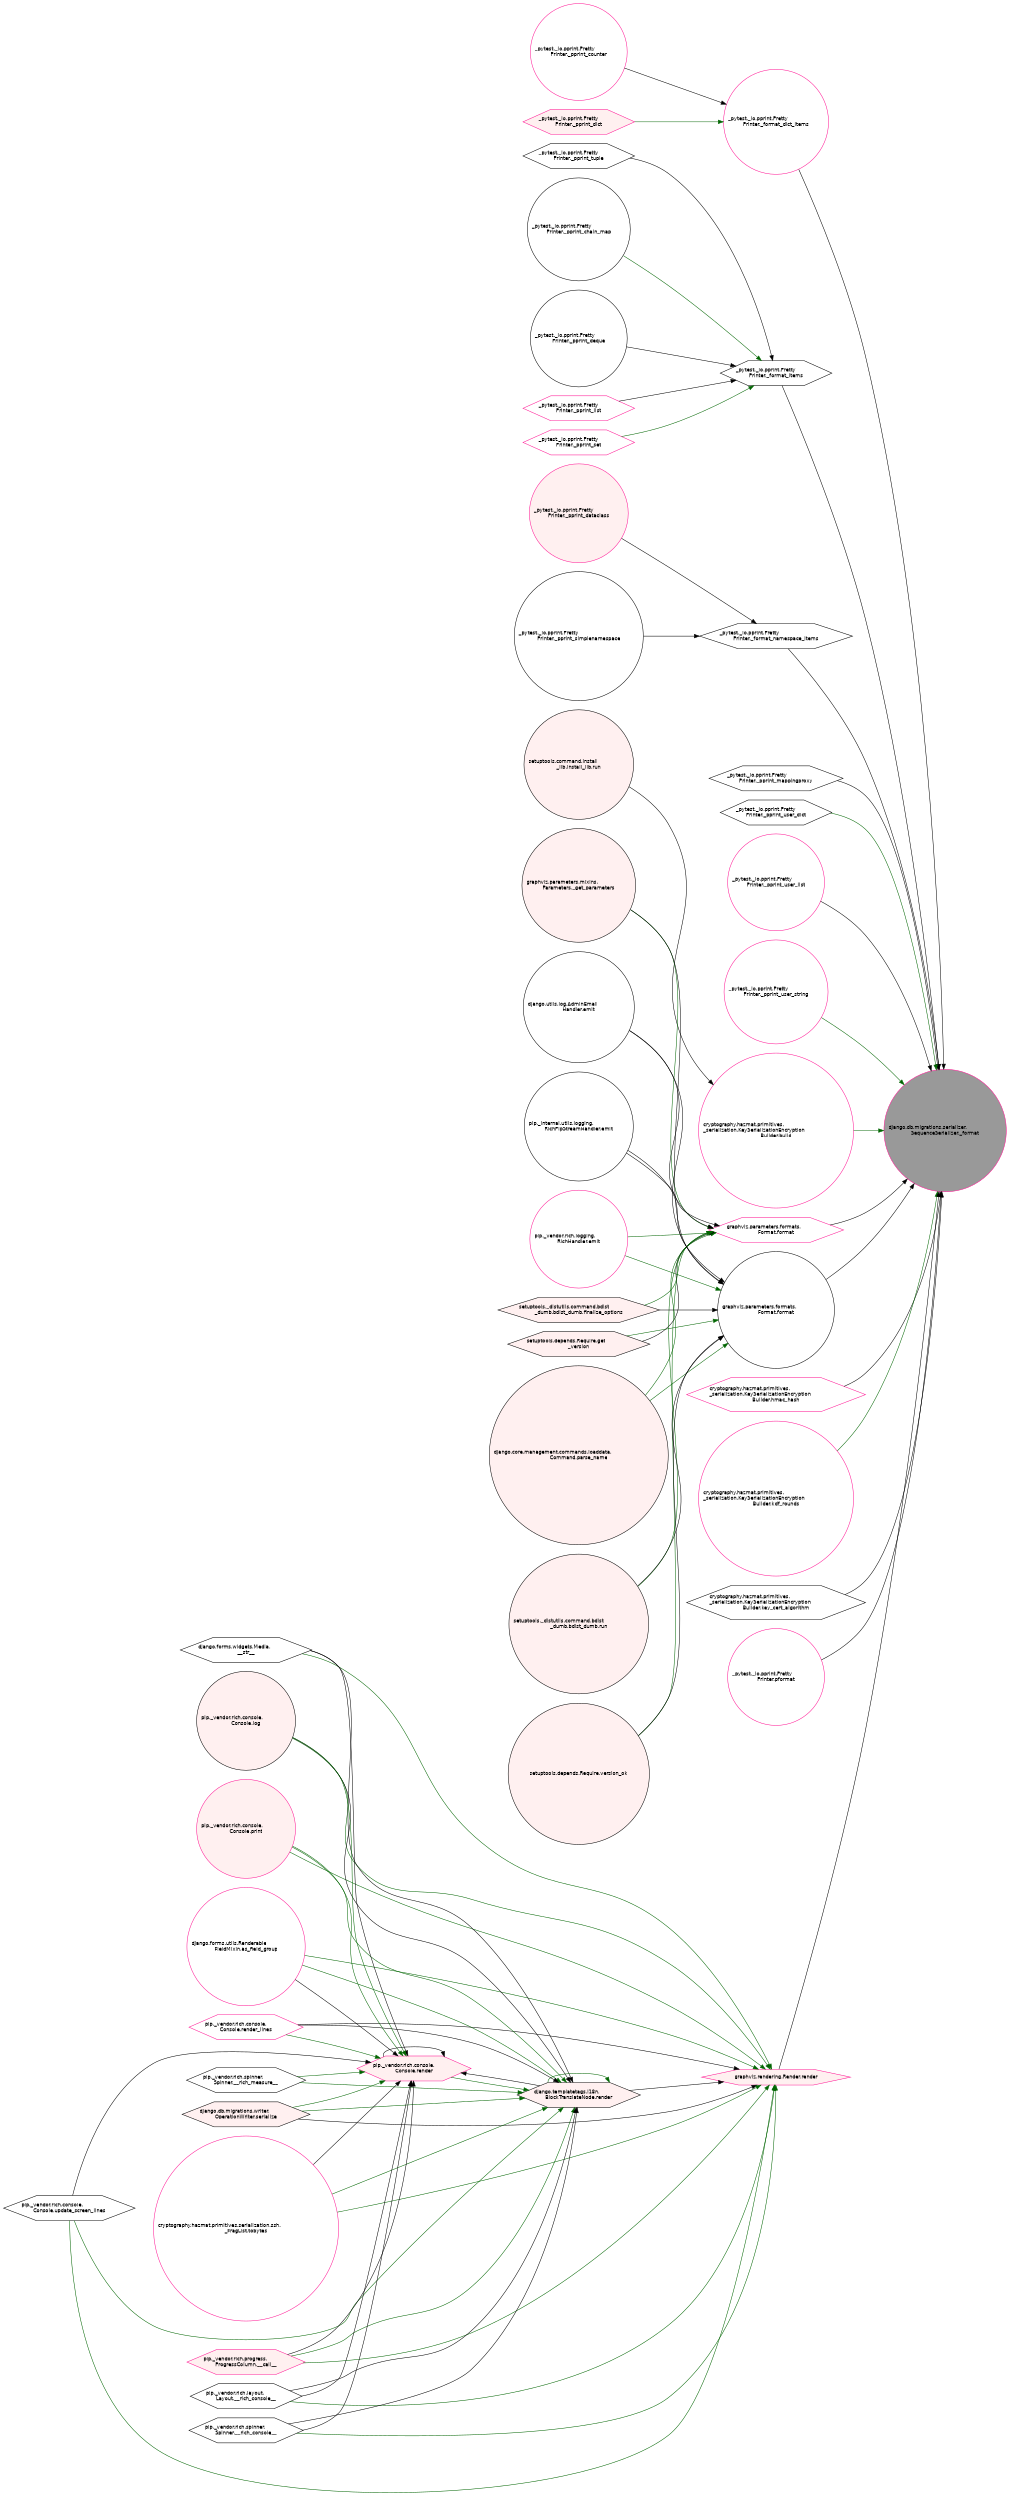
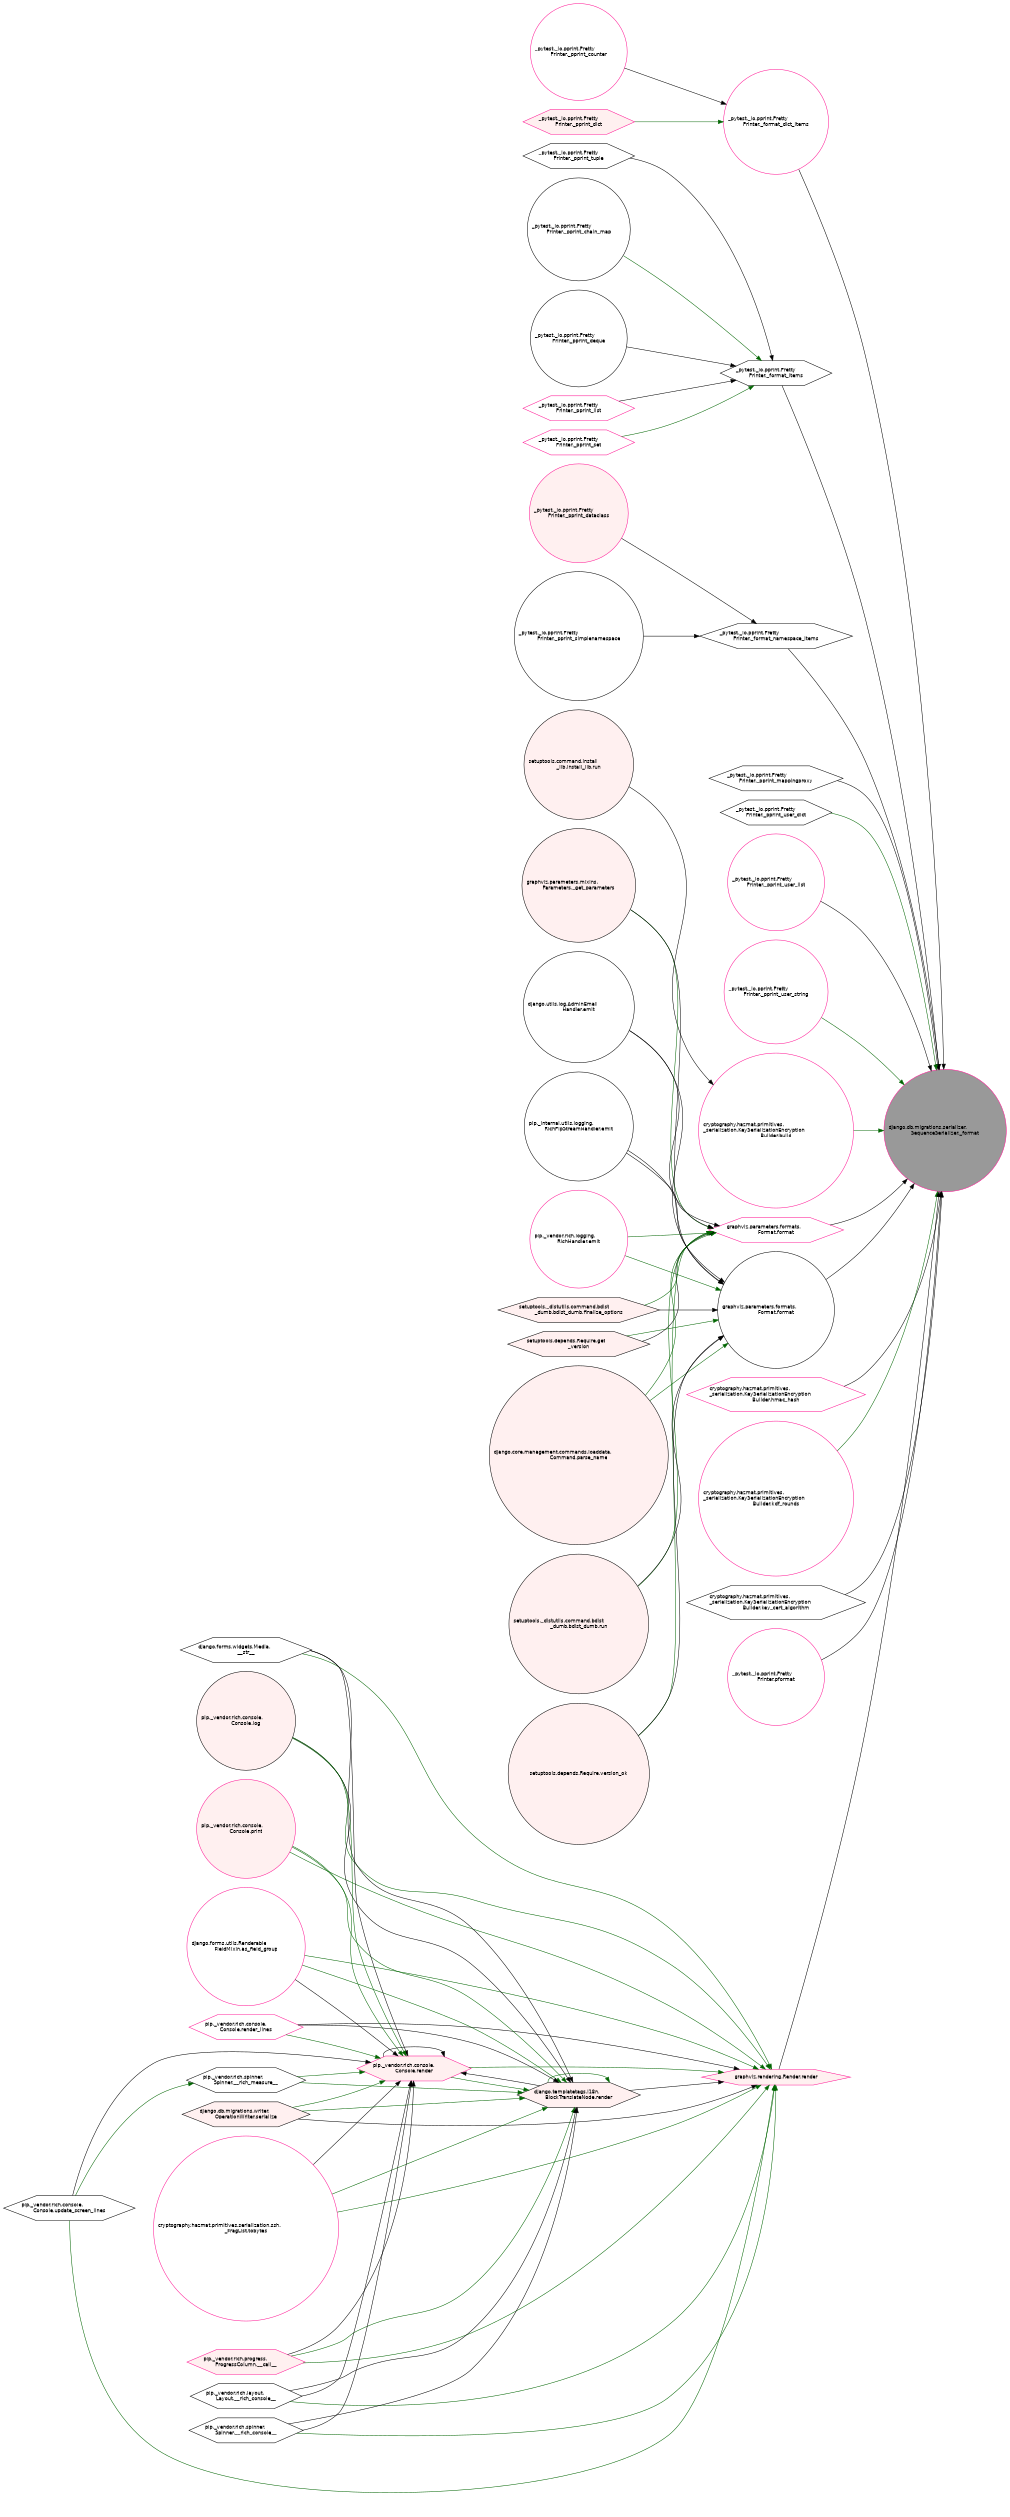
edge "pip._vendor.rich.console. Console.render" -> "graphviz.rendering.Render.render": added
edge "pip._vendor.rich.console. Console.update_screen_lines" -> "django.templatetags.i18n. BlockTranslateNode.render": now "pip._vendor.rich.console. Console.update_screen_lines" -> "pip._vendor.rich.spinner. Spinner.__rich_measure__"
